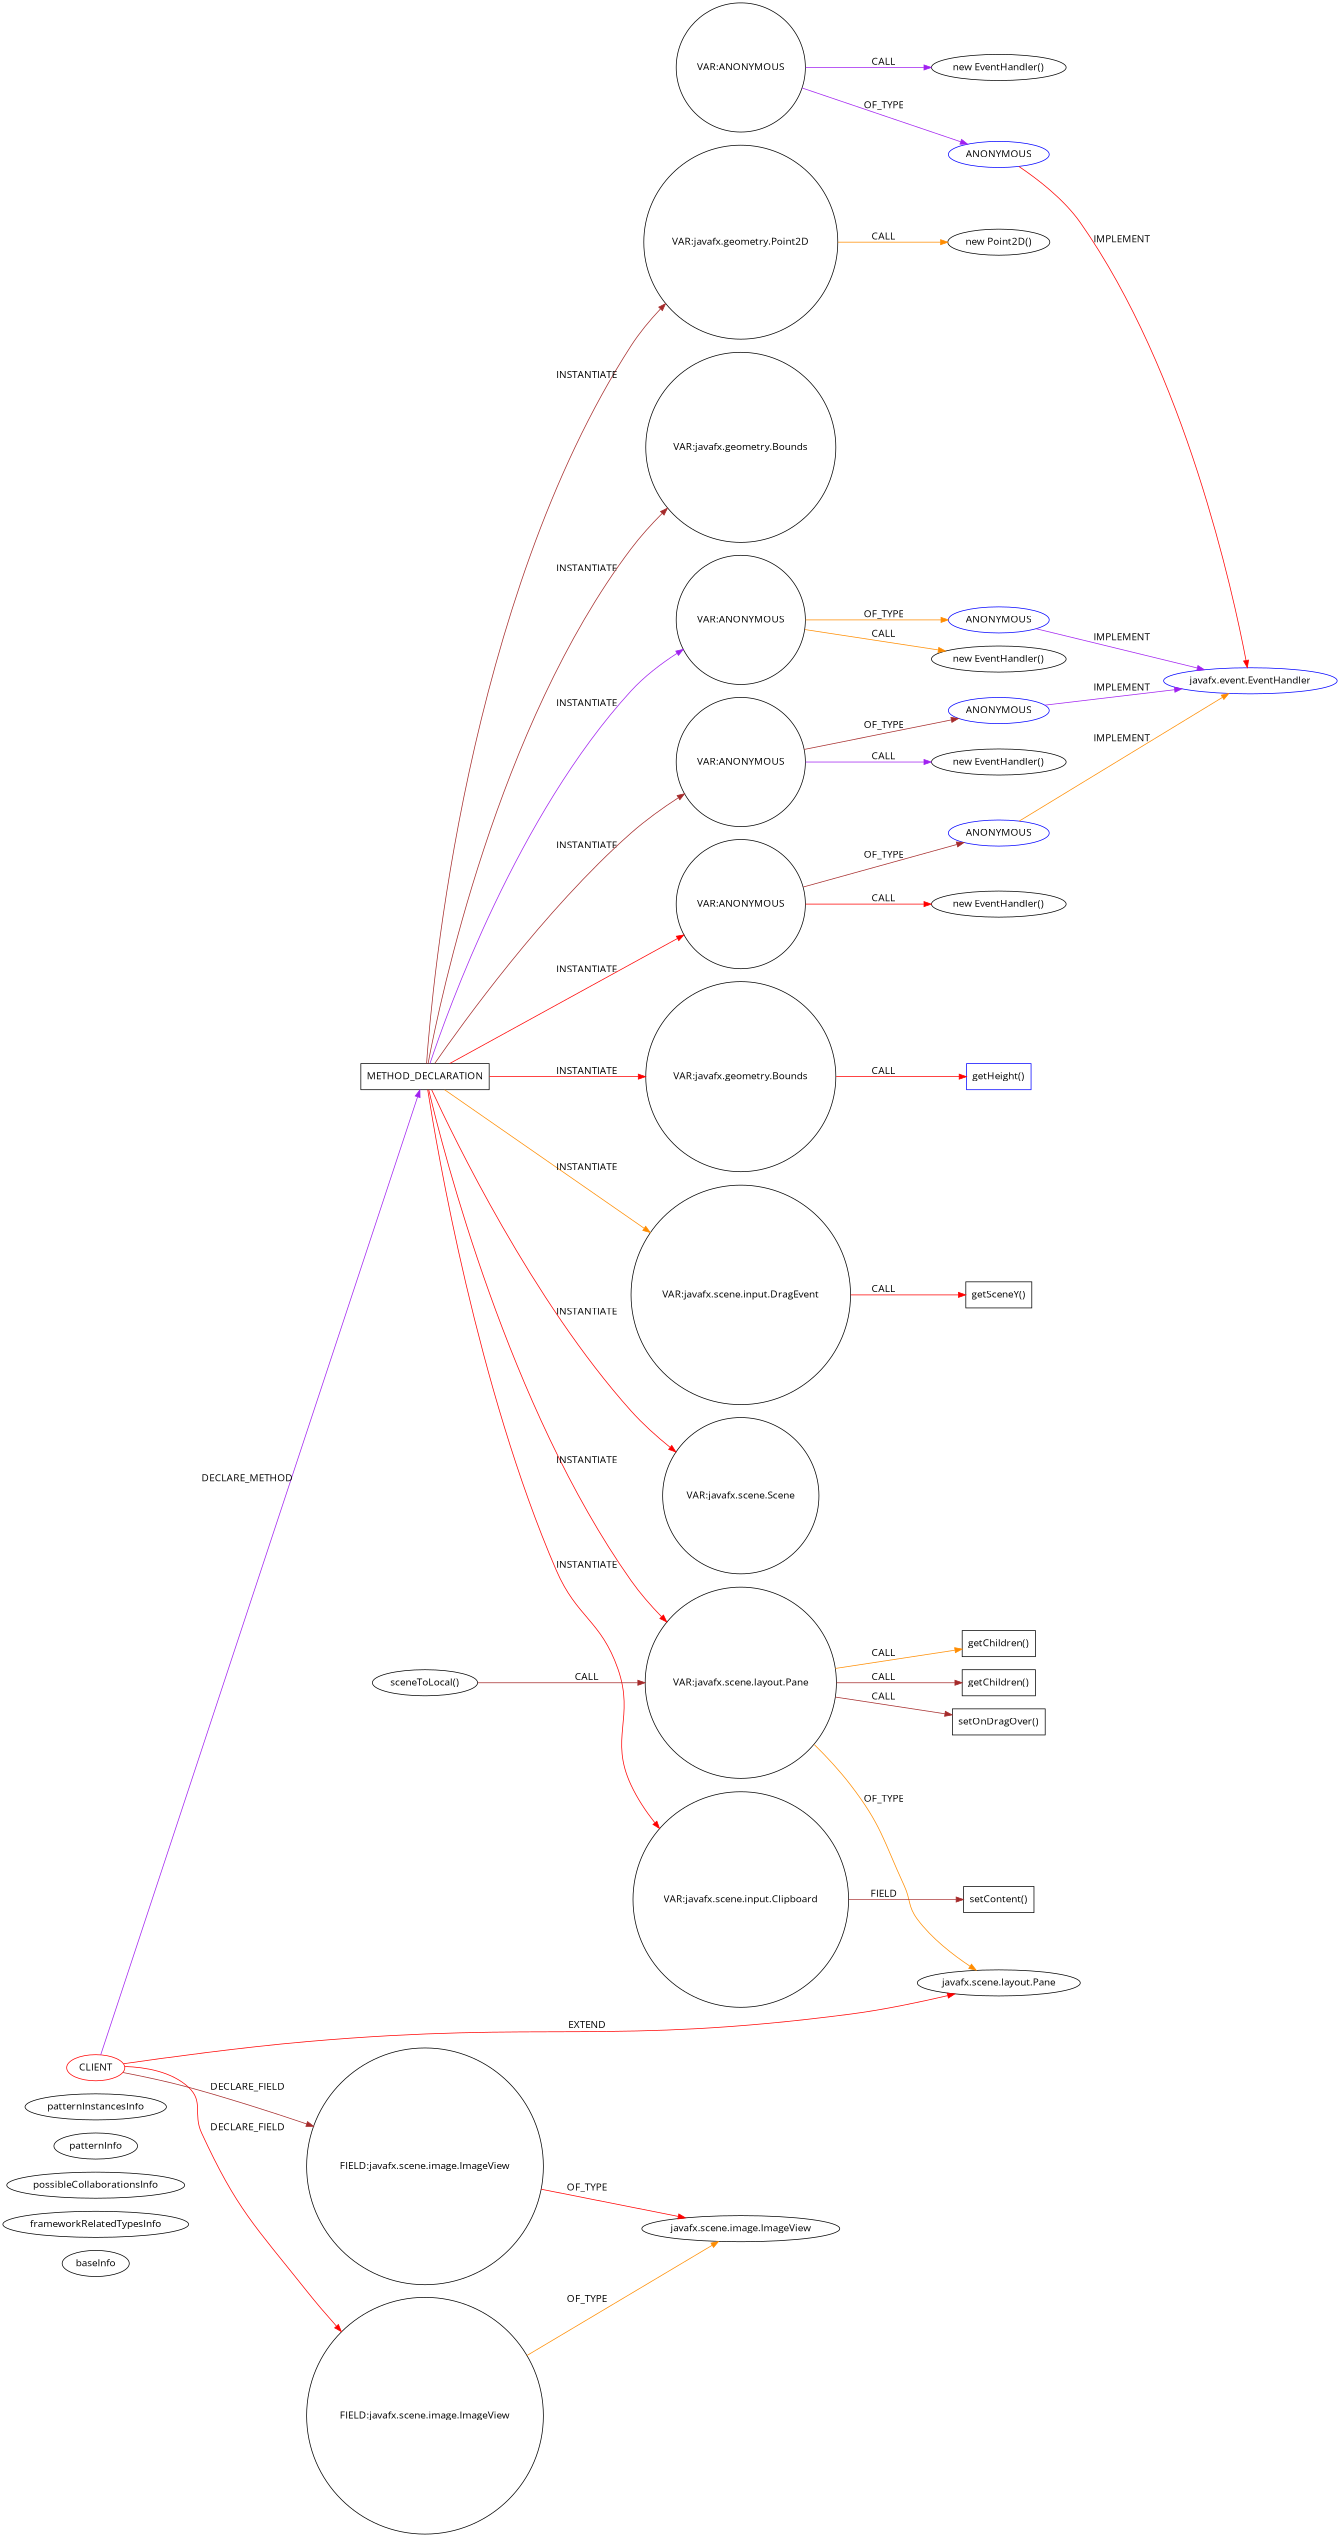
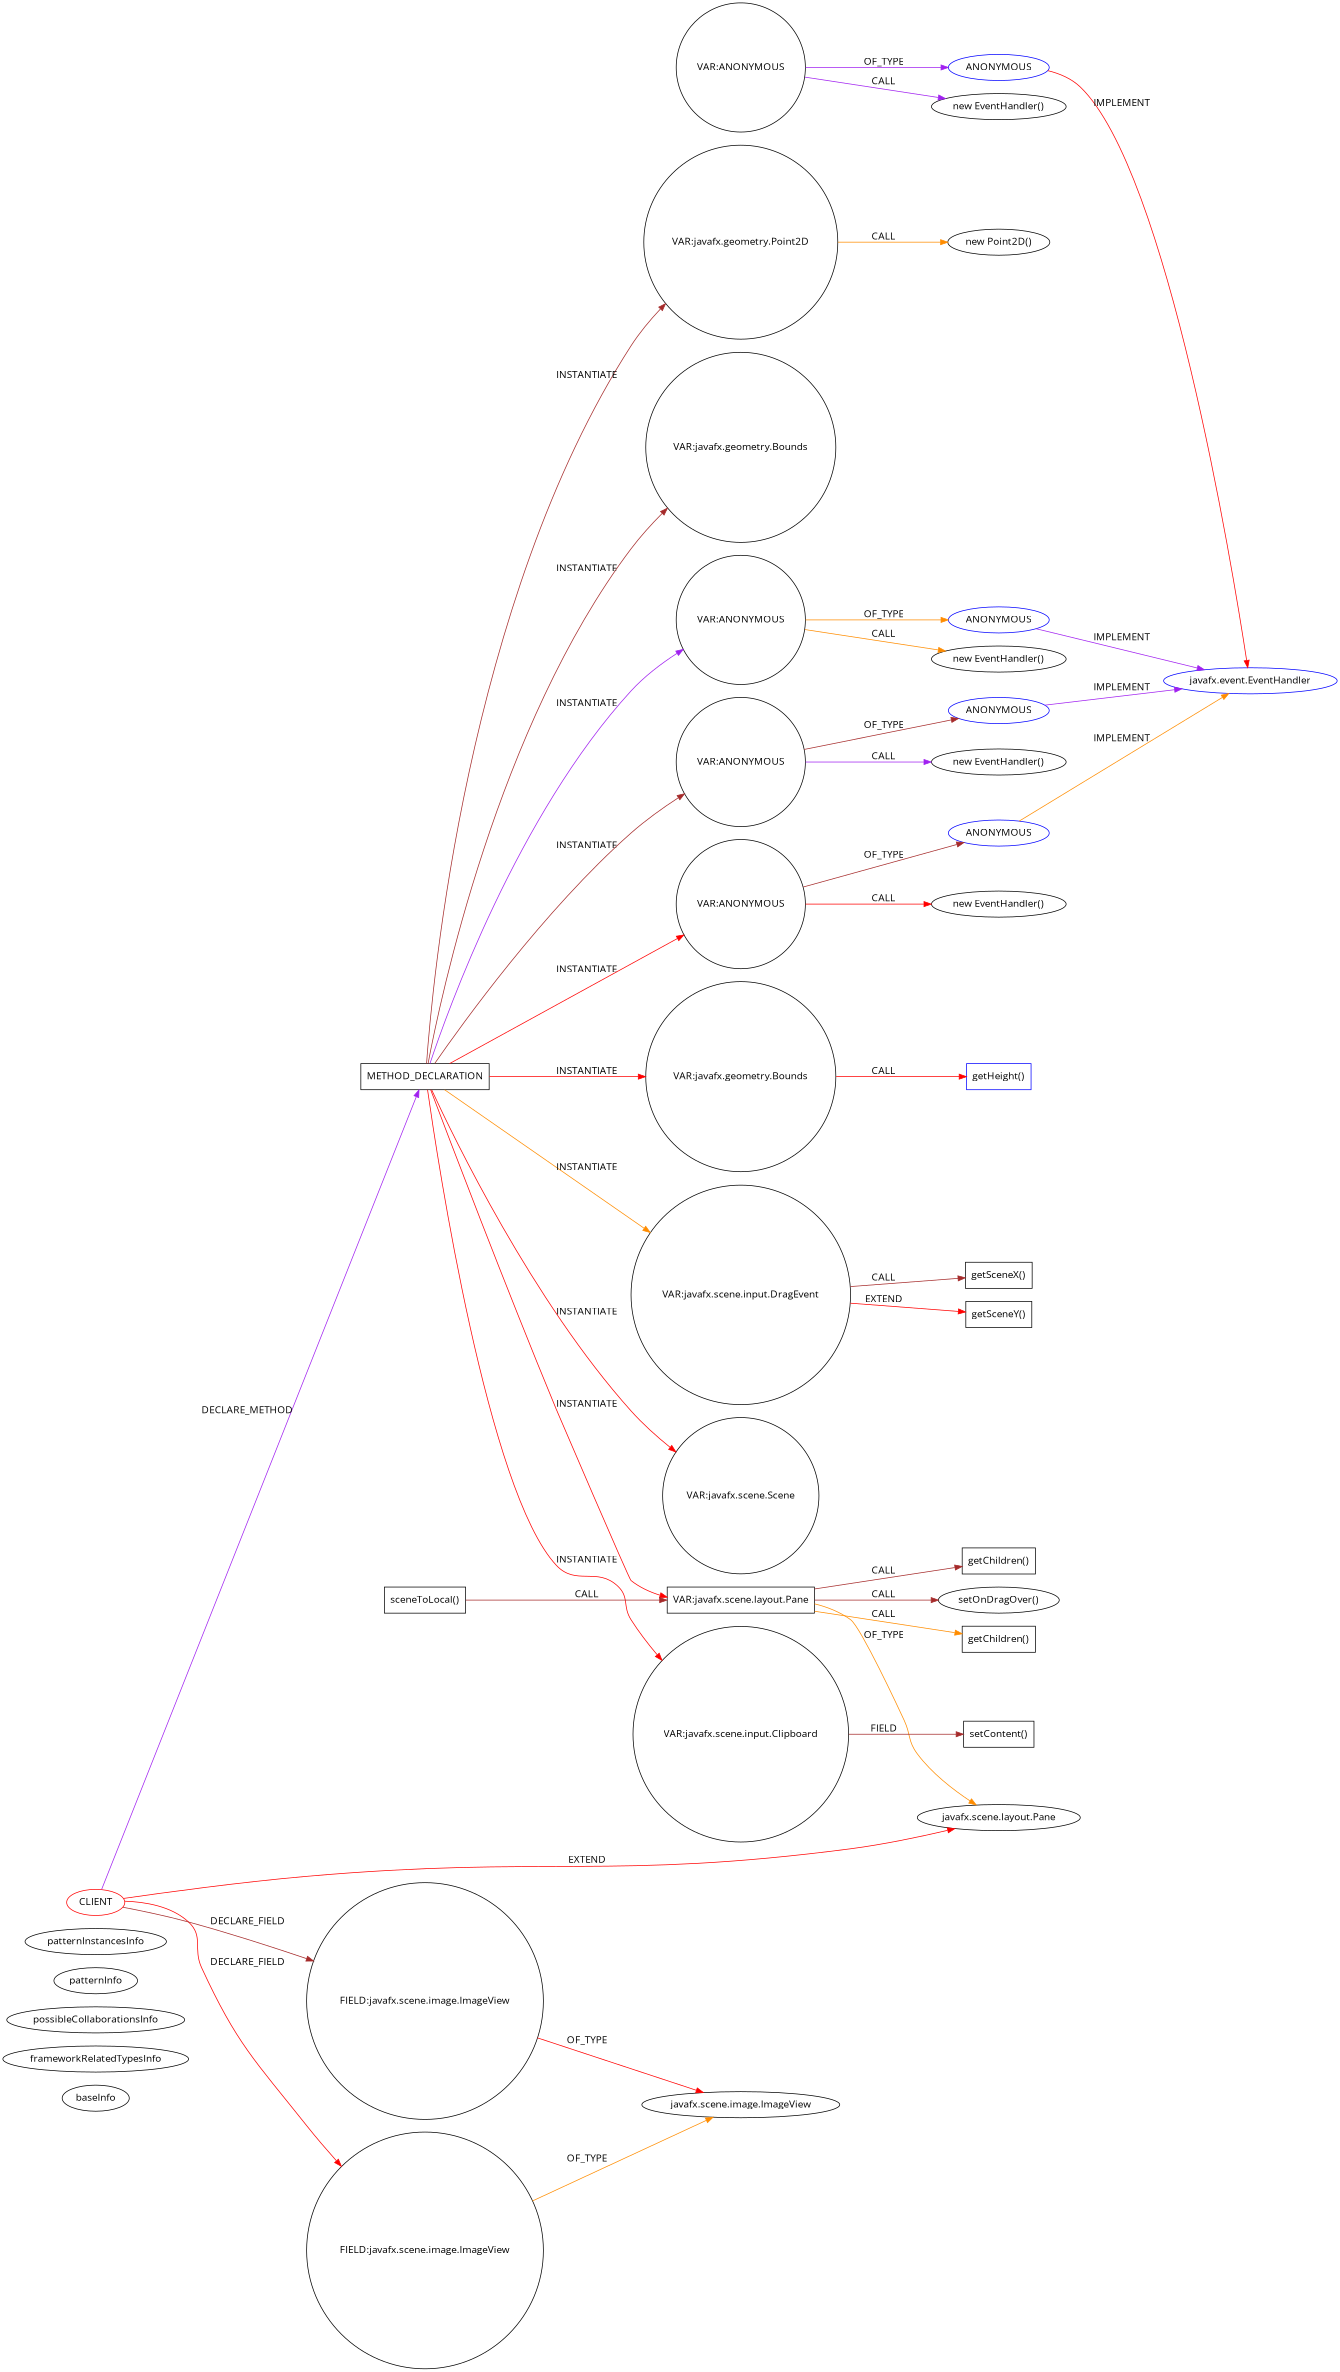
node "getSceneX()": added
edge "VAR:javafx.scene.input.DragEvent" -> "getSceneY()": label "CALL" -> "EXTEND"
node "sceneToLocal()": shape ellipse -> box
node "VAR:javafx.scene.layout.Pane": shape circle -> box
node "setOnDragOver()": shape box -> ellipse
